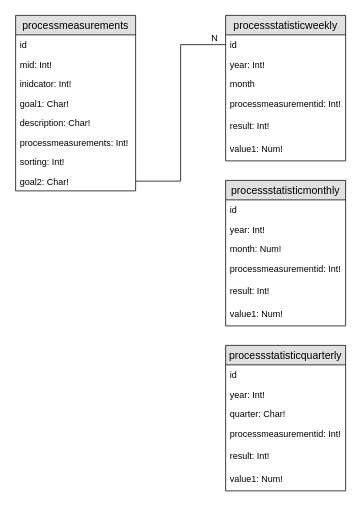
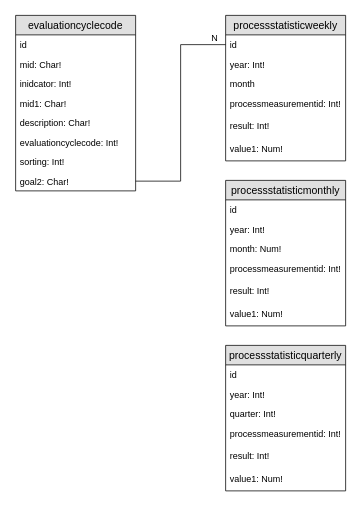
node "processmeasurements": label "processmeasurements" -> "evaluationcyclecode"
node "mid: Int!": label "mid: Int!" -> "mid: Char!"
node "goal1: Char!": label "goal1: Char!" -> "mid1: Char!"
node "processmeasurements: Int!": label "processmeasurements: Int!" -> "evaluationcyclecode: Int!"
node "quarter: Char!": label "quarter: Char!" -> "quarter: Int!"
